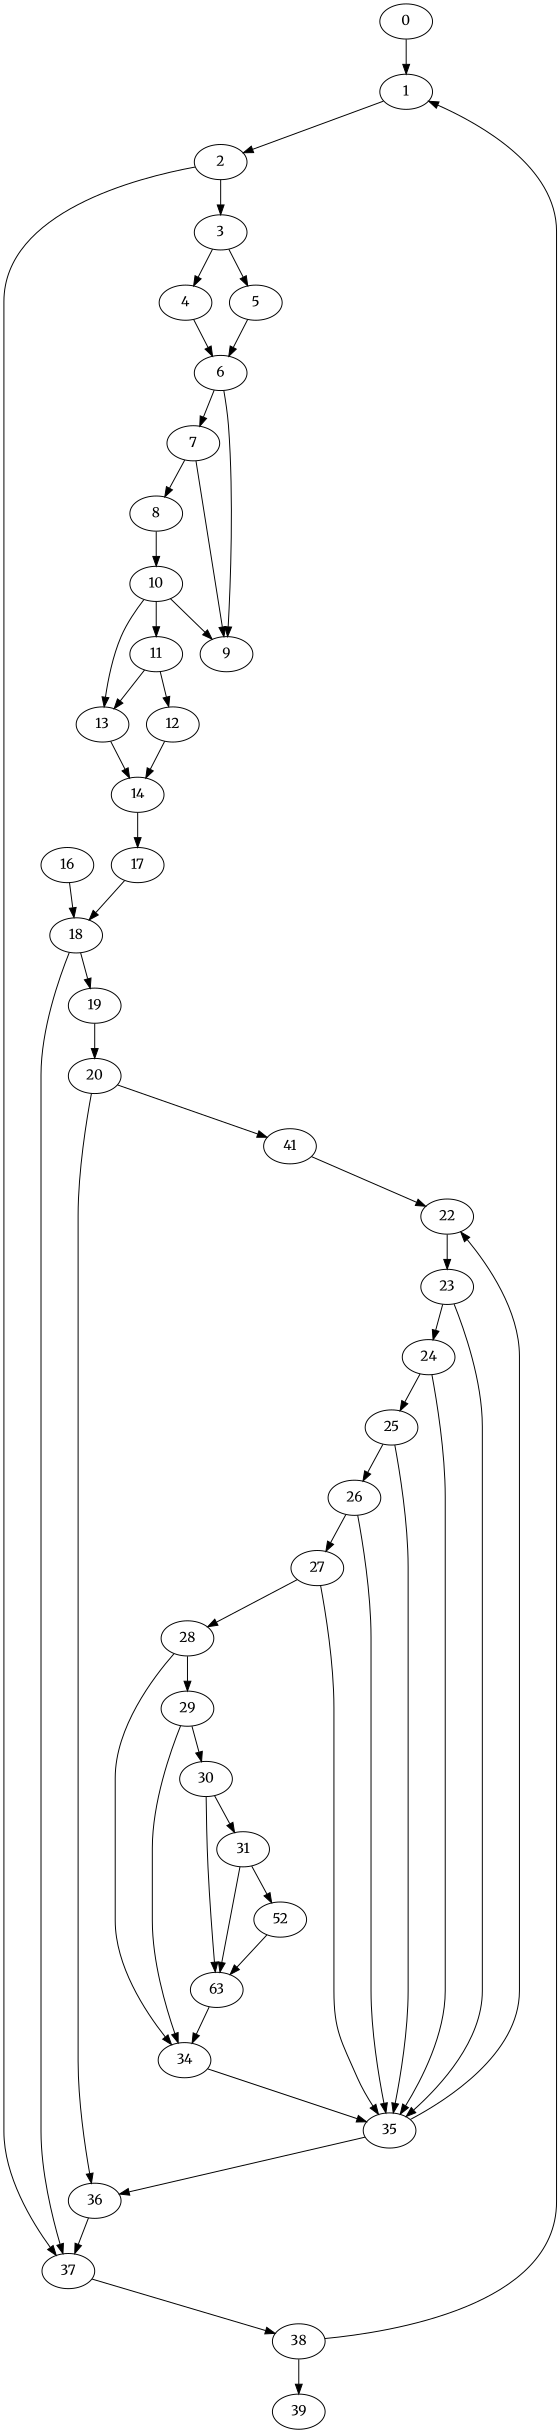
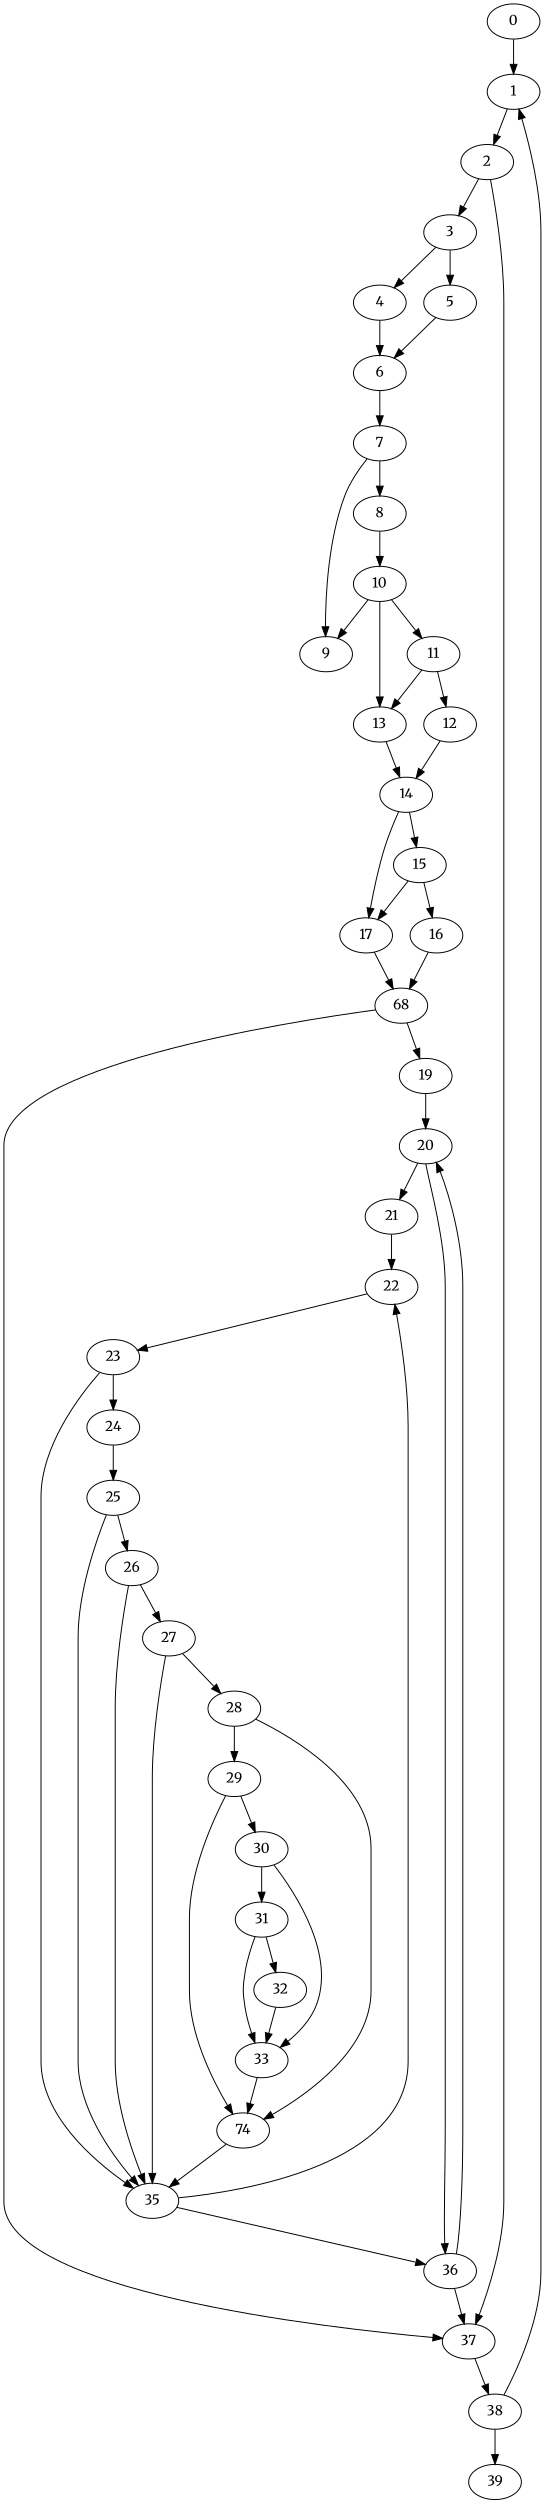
edge "6" -> "9": removed
node "15": added
node "18": label "18" -> "68"
node "41": label "41" -> "21"
edge "36" -> "20": added
edge "24" -> "35": removed
node "52": label "52" -> "32"
node "63": label "63" -> "33"
node "34": label "34" -> "74"
